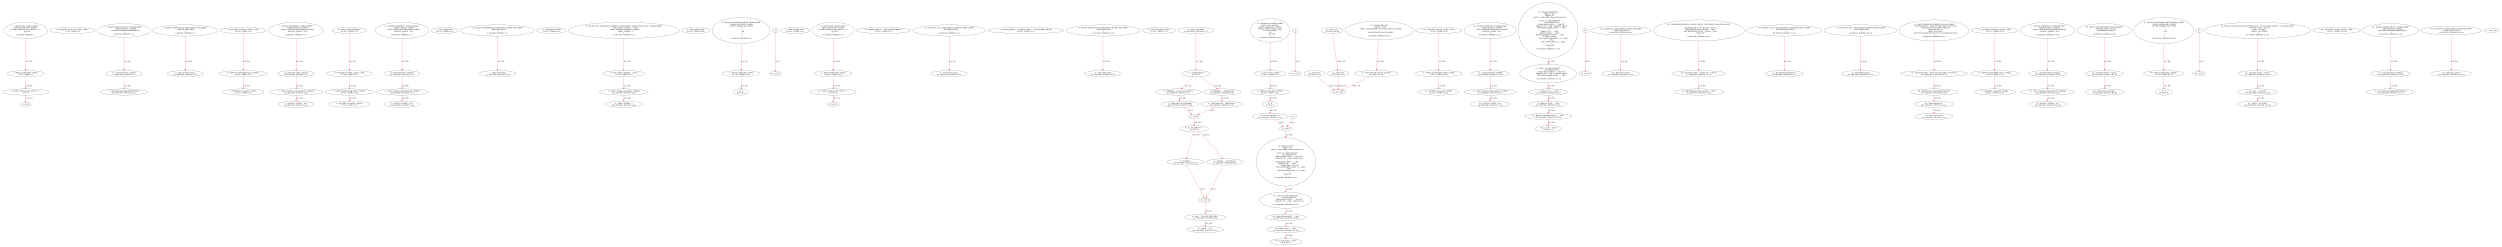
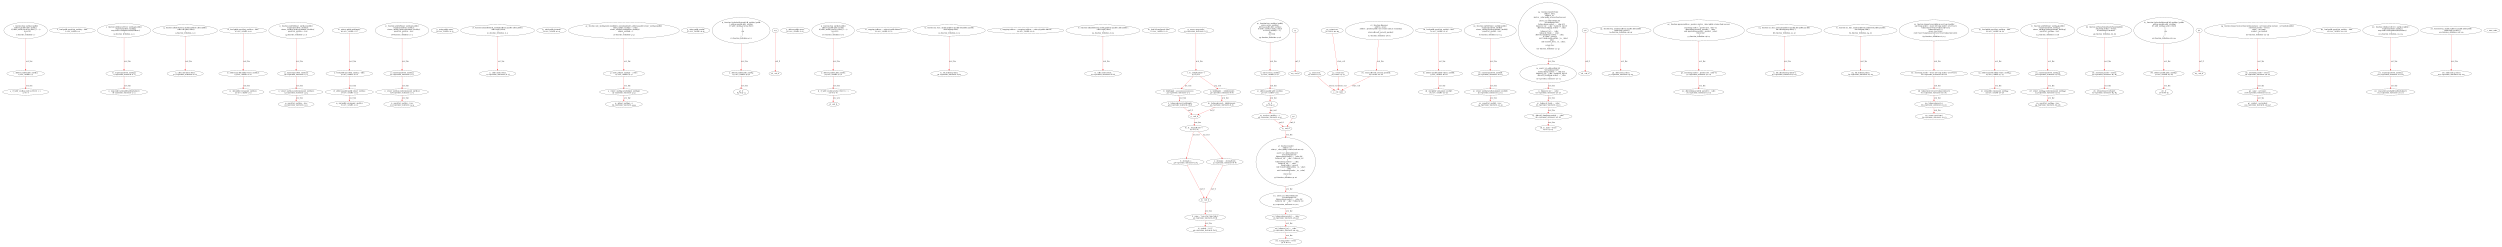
node "4_ end_if": removed
